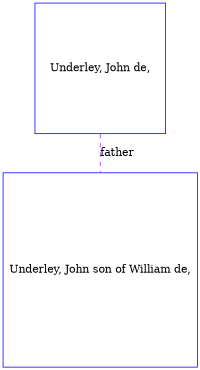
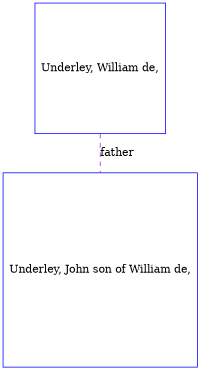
node "Underley, John de,": label "Underley, John de," -> "Underley, William de,"
